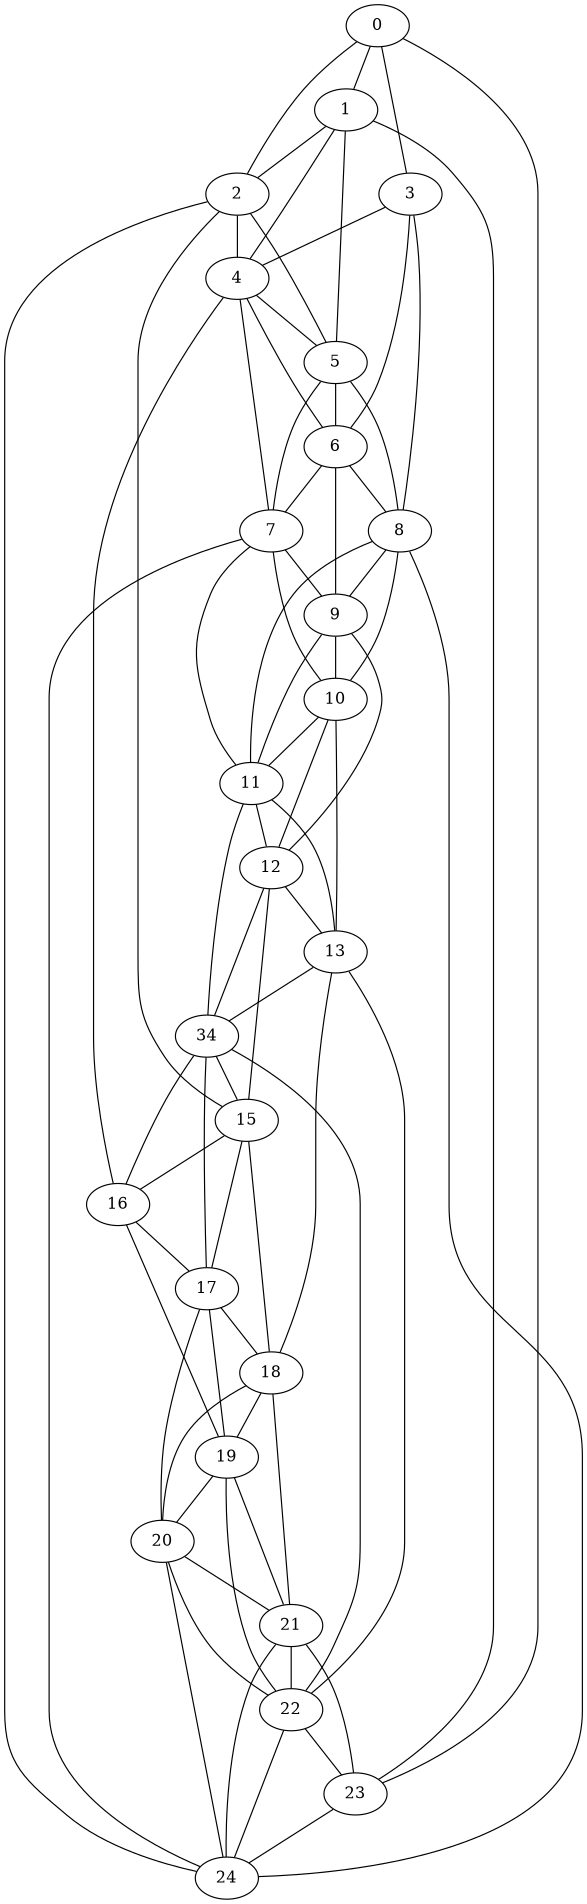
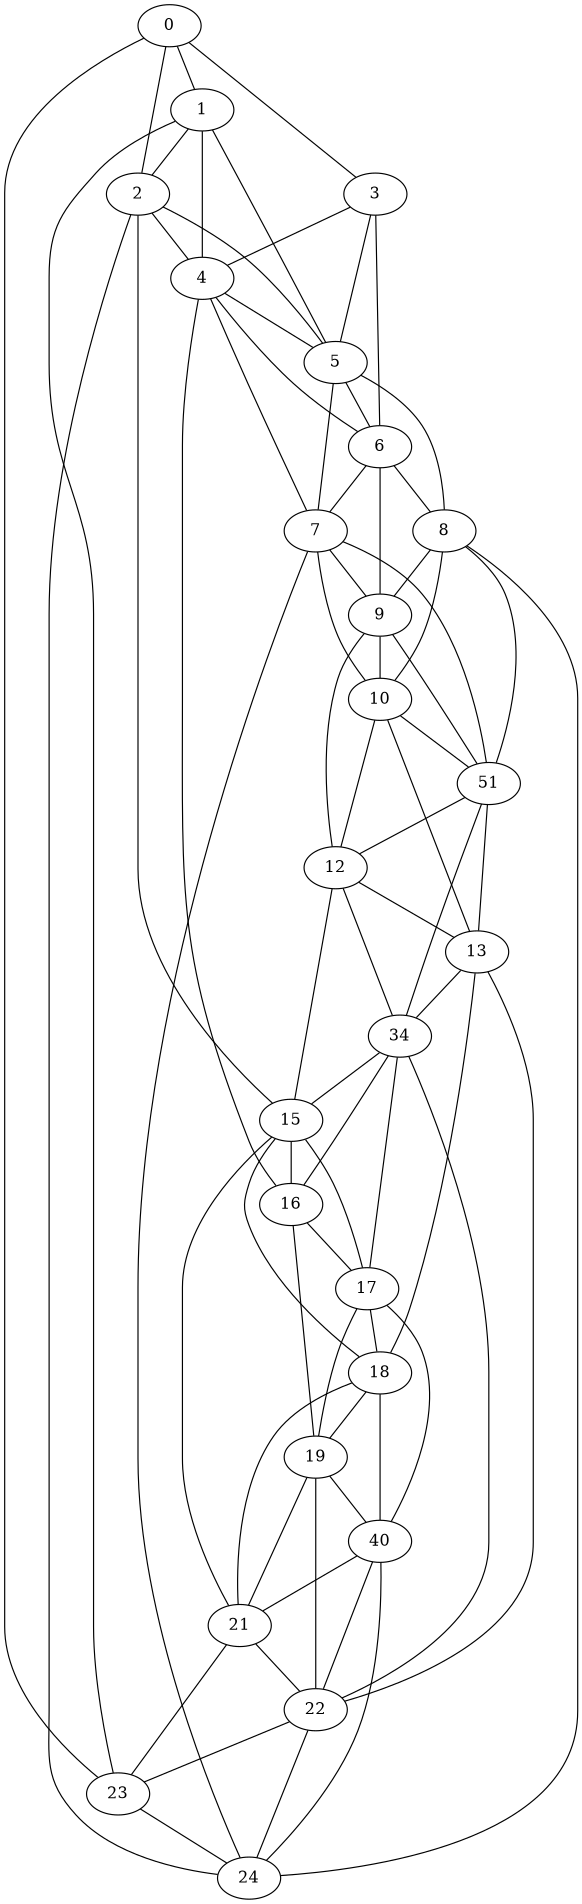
edge "3" -- "8": now "3" -- "5"
node "11": label "11" -> "51"
node "20": label "20" -> "40"
edge "21" -- "24": now "21" -- "15"
